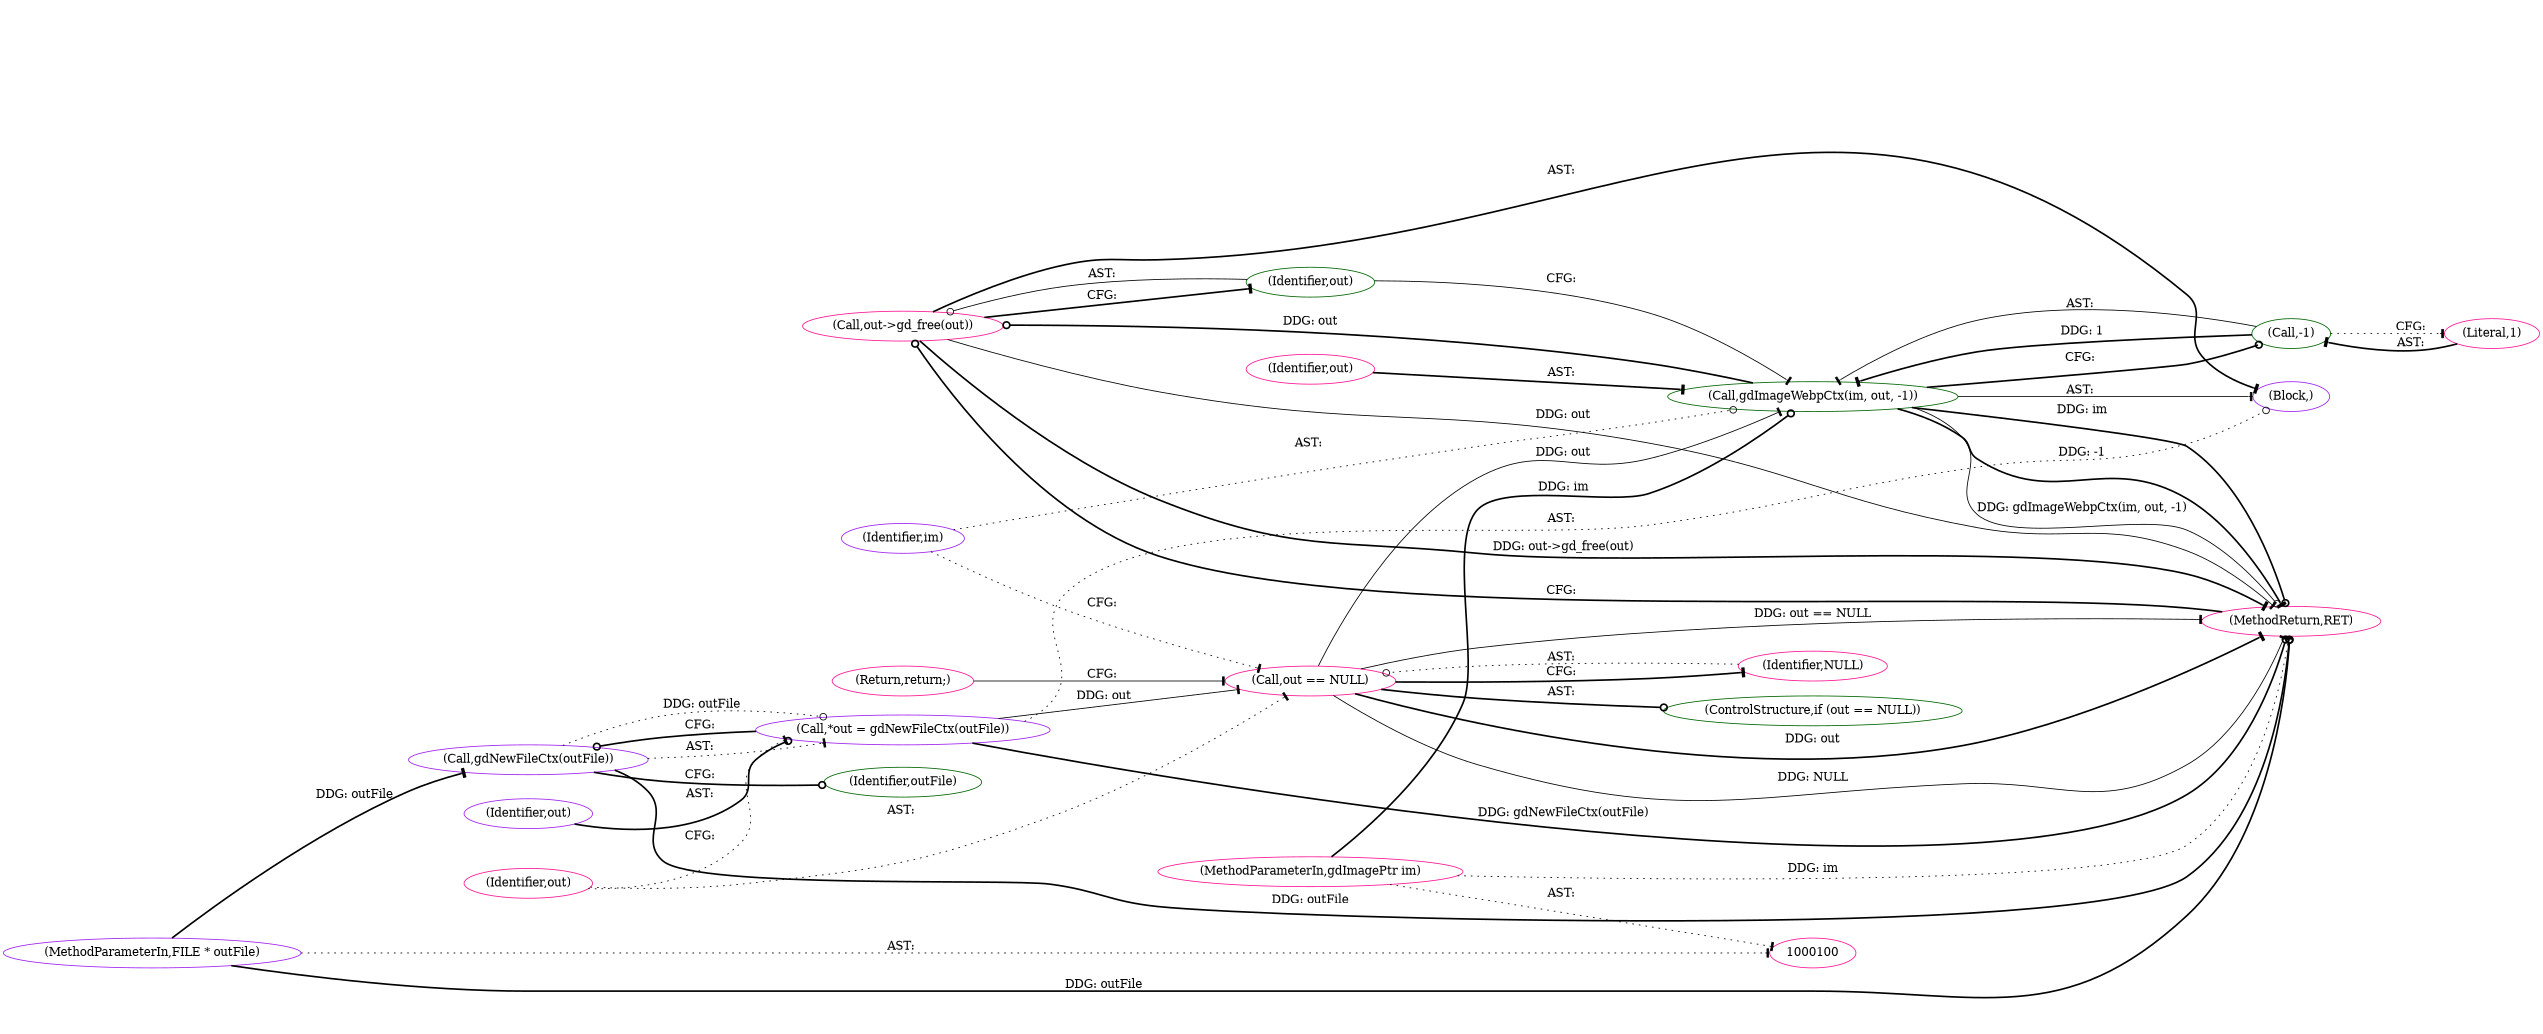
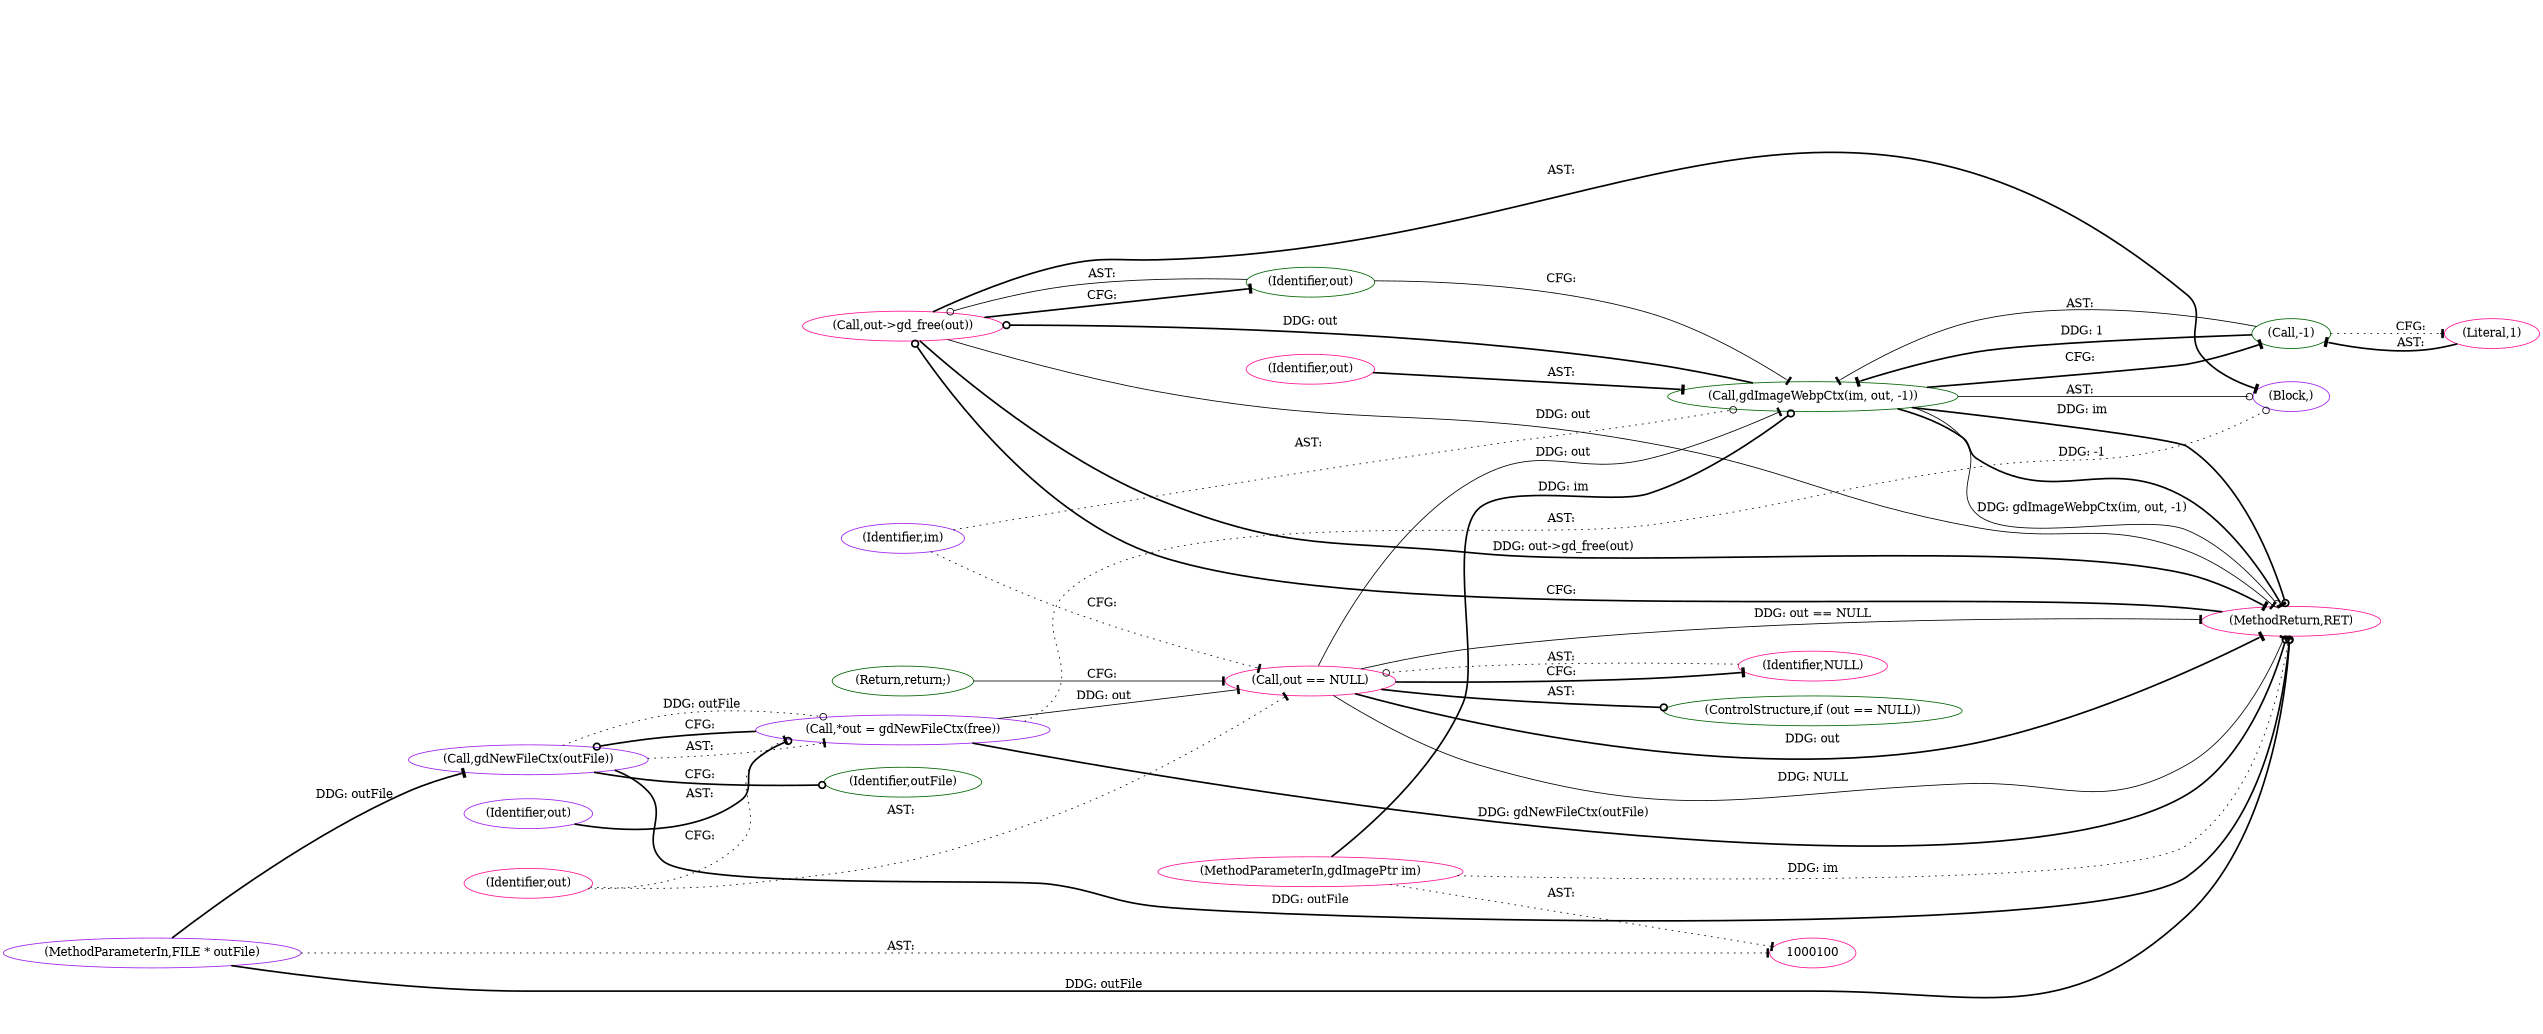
edge "(Call,gdImageWebpCtx(im, out, -1))" -> "(Call,-1)": arrowhead odot -> tee
edge "(Call,gdImageWebpCtx(im, out, -1))" -> "(Block,)": arrowhead tee -> odot
node "(Return,return;)": color deeppink -> darkgreen
node "(Call,*out = gdNewFileCtx(outFile))": label "(Call,*out = gdNewFileCtx(outFile))" -> "(Call,*out = gdNewFileCtx(free))"
